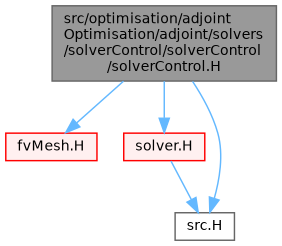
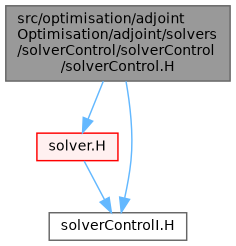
node "fvMesh.H": removed
node "src.H": label "src.H" -> "solverControlI.H"
